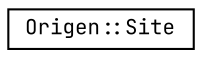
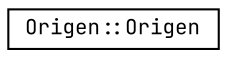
node "Origen::Site": label "Origen::Site" -> "Origen::Origen"
